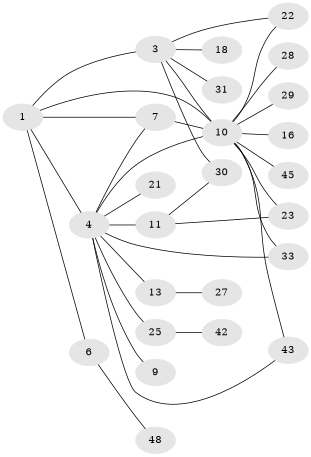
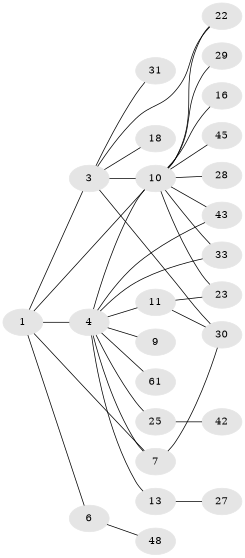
edge "7" -- "10": now "7" -- "30"
node "21": label "21" -> "61"
